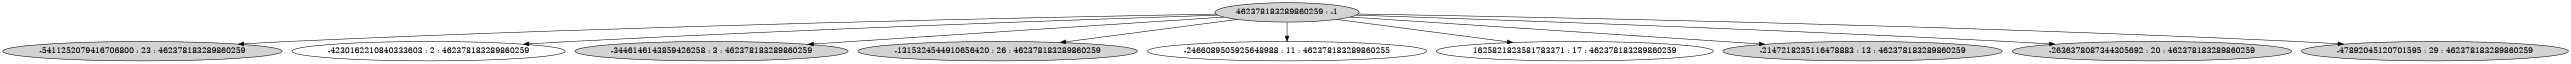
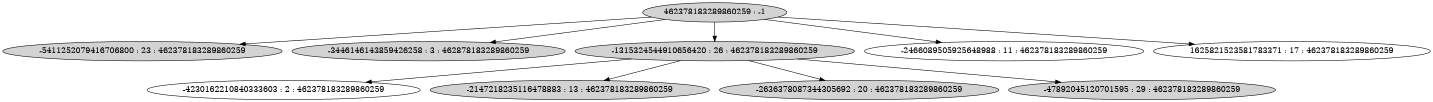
edge "462378183289860259 : -1" -> "-47892045120701595 : 29 : 462378183289860259": now "-1315324544910656420 : 26 : 462378183289860259" -> "-47892045120701595 : 29 : 462378183289860259"
edge "462378183289860259 : -1" -> "-4230162210840333603 : 2 : 462378183289860259": now "-1315324544910656420 : 26 : 462378183289860259" -> "-4230162210840333603 : 2 : 462378183289860259"
edge "462378183289860259 : -1" -> "-2636378087344305692 : 20 : 462378183289860259": now "-1315324544910656420 : 26 : 462378183289860259" -> "-2636378087344305692 : 20 : 462378183289860259"
edge "462378183289860259 : -1" -> "-2147218235116478883 : 13 : 462378183289860259": now "-1315324544910656420 : 26 : 462378183289860259" -> "-2147218235116478883 : 13 : 462378183289860259"
node "-3446146143859426258 : 3 : 462378183289860259": label "-3446146143859426258 : 3 : 462378183289860259" -> "-3446146143859426258 : 3 : 462878183289860259"
node "-2466089505925648988 : 11 : 462378183289860255": label "-2466089505925648988 : 11 : 462378183289860255" -> "-2466089505925648988 : 11 : 462378183289860259"
node "1625821823581783371 : 17 : 462378183289860259": label "1625821823581783371 : 17 : 462378183289860259" -> "1625821523581783371 : 17 : 462378183289860259"
